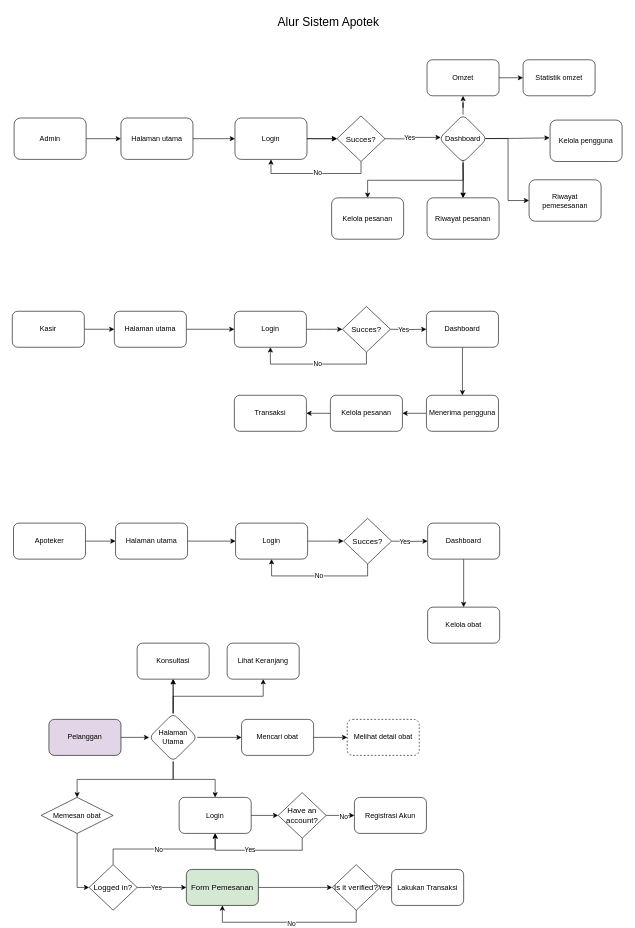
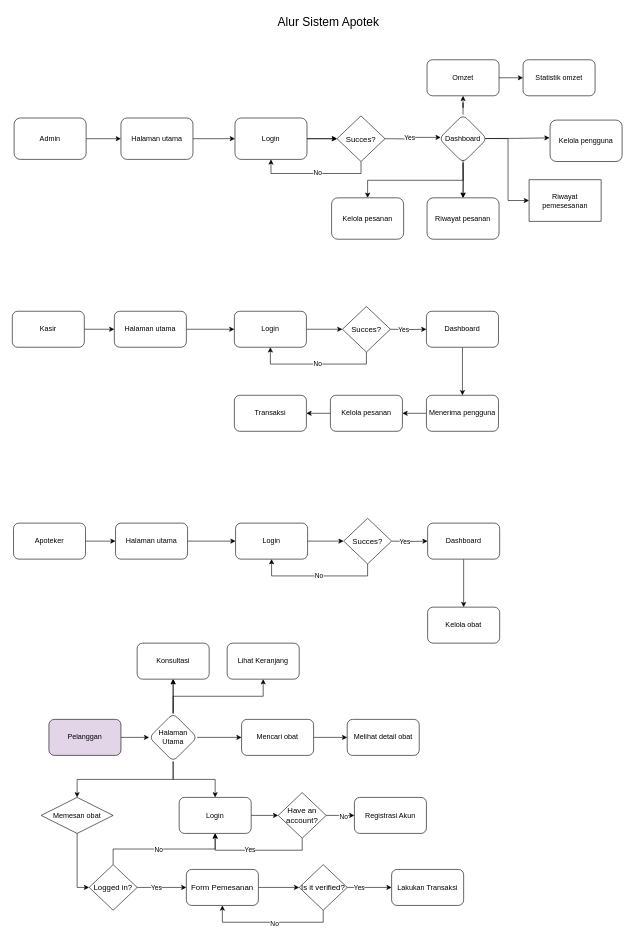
node "Riwayat pemesesanan": shape rounded rectangle -> rectangle
node "Melihat detail obat": style dashed -> solid
node "Form Pemesanan": fillcolor #d5e8d4 -> #ffffff
node "Is it verified?": moved (356, 887) -> (323, 887)
